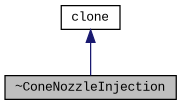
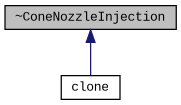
edge "~ConeNozzleInjection" -> "clone": reversed
